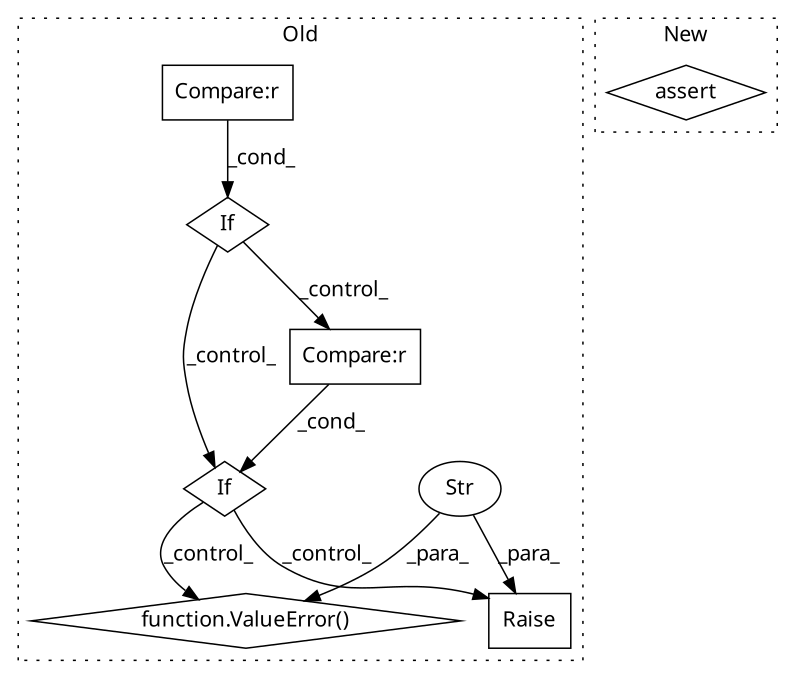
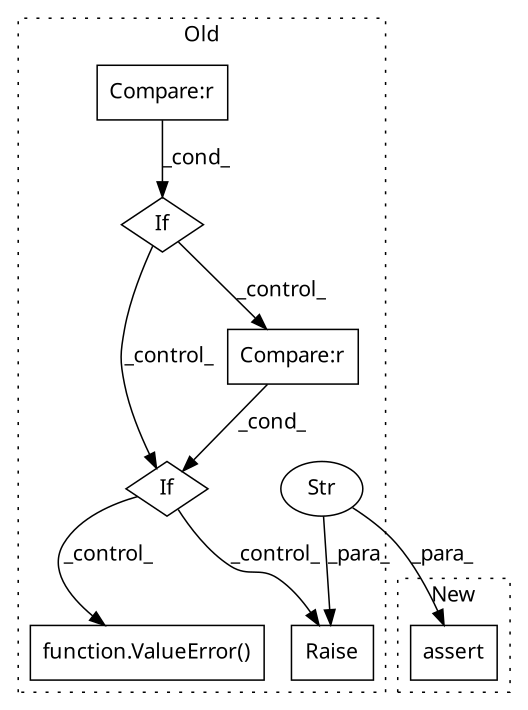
node "assert": shape diamond -> box
edge "Str" -> "function.ValueError()": now "Str" -> "assert"
node "function.ValueError()": shape diamond -> box
